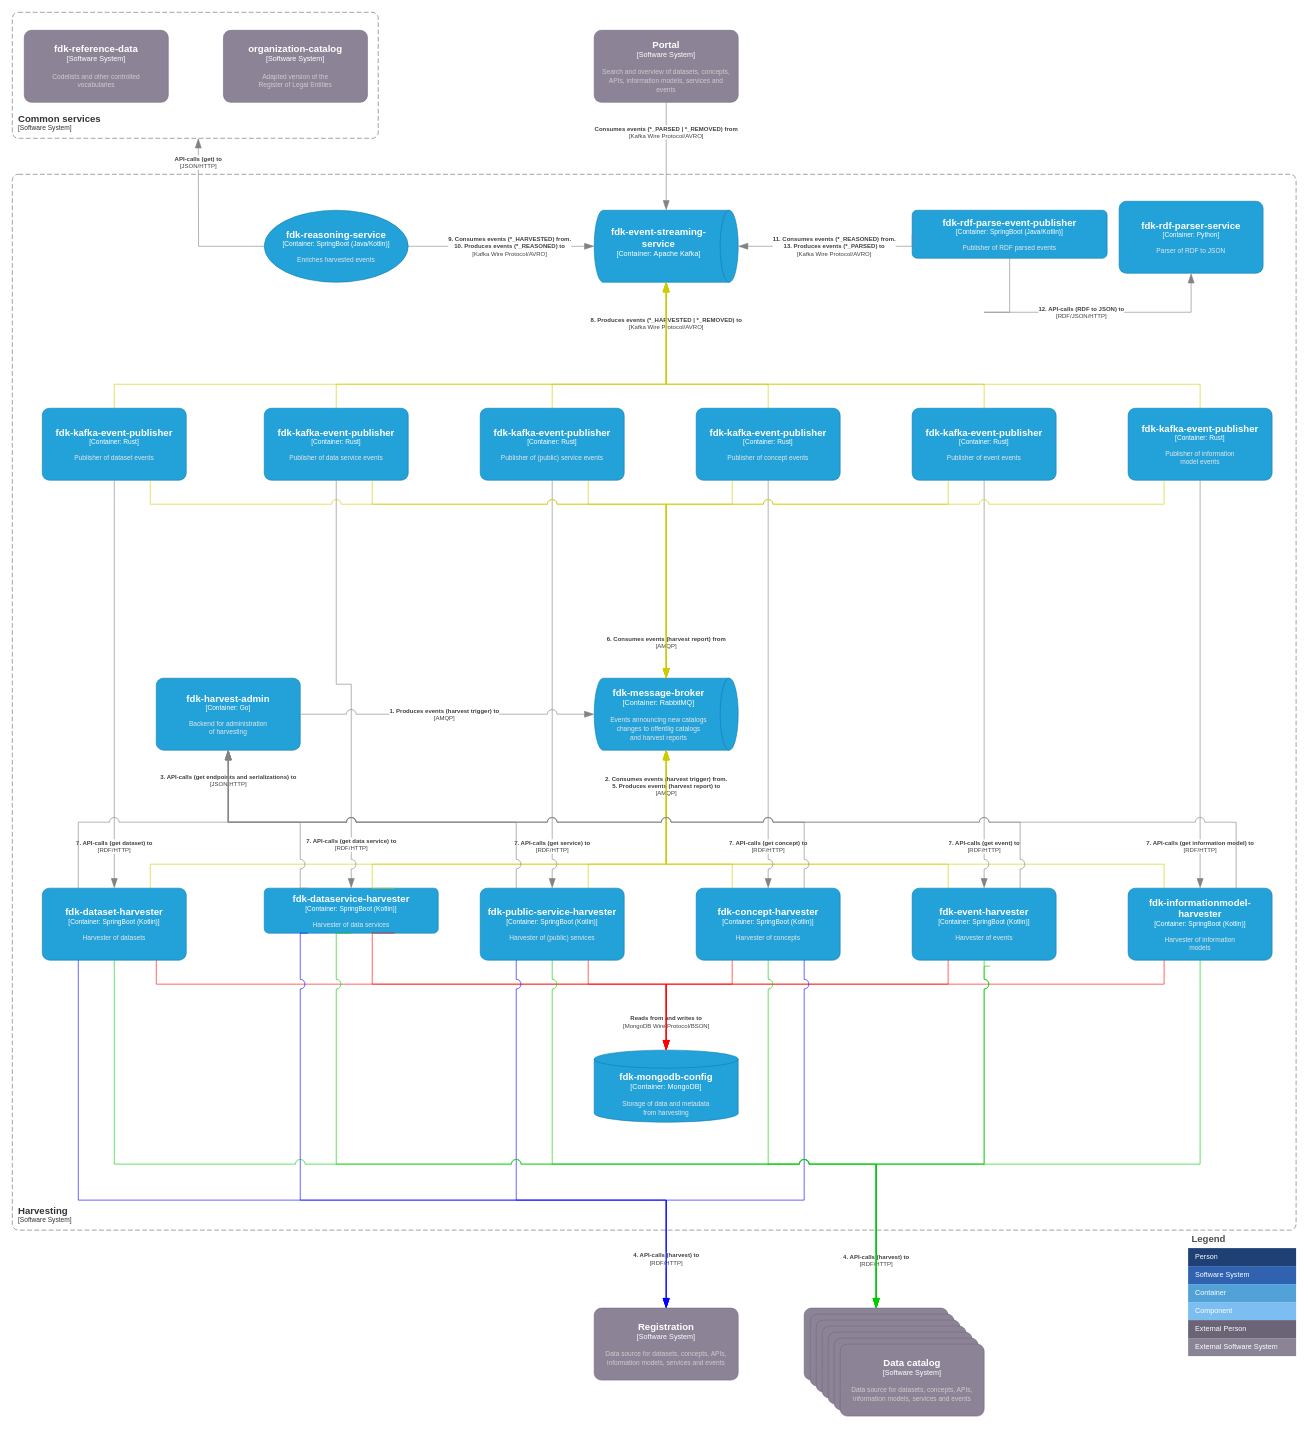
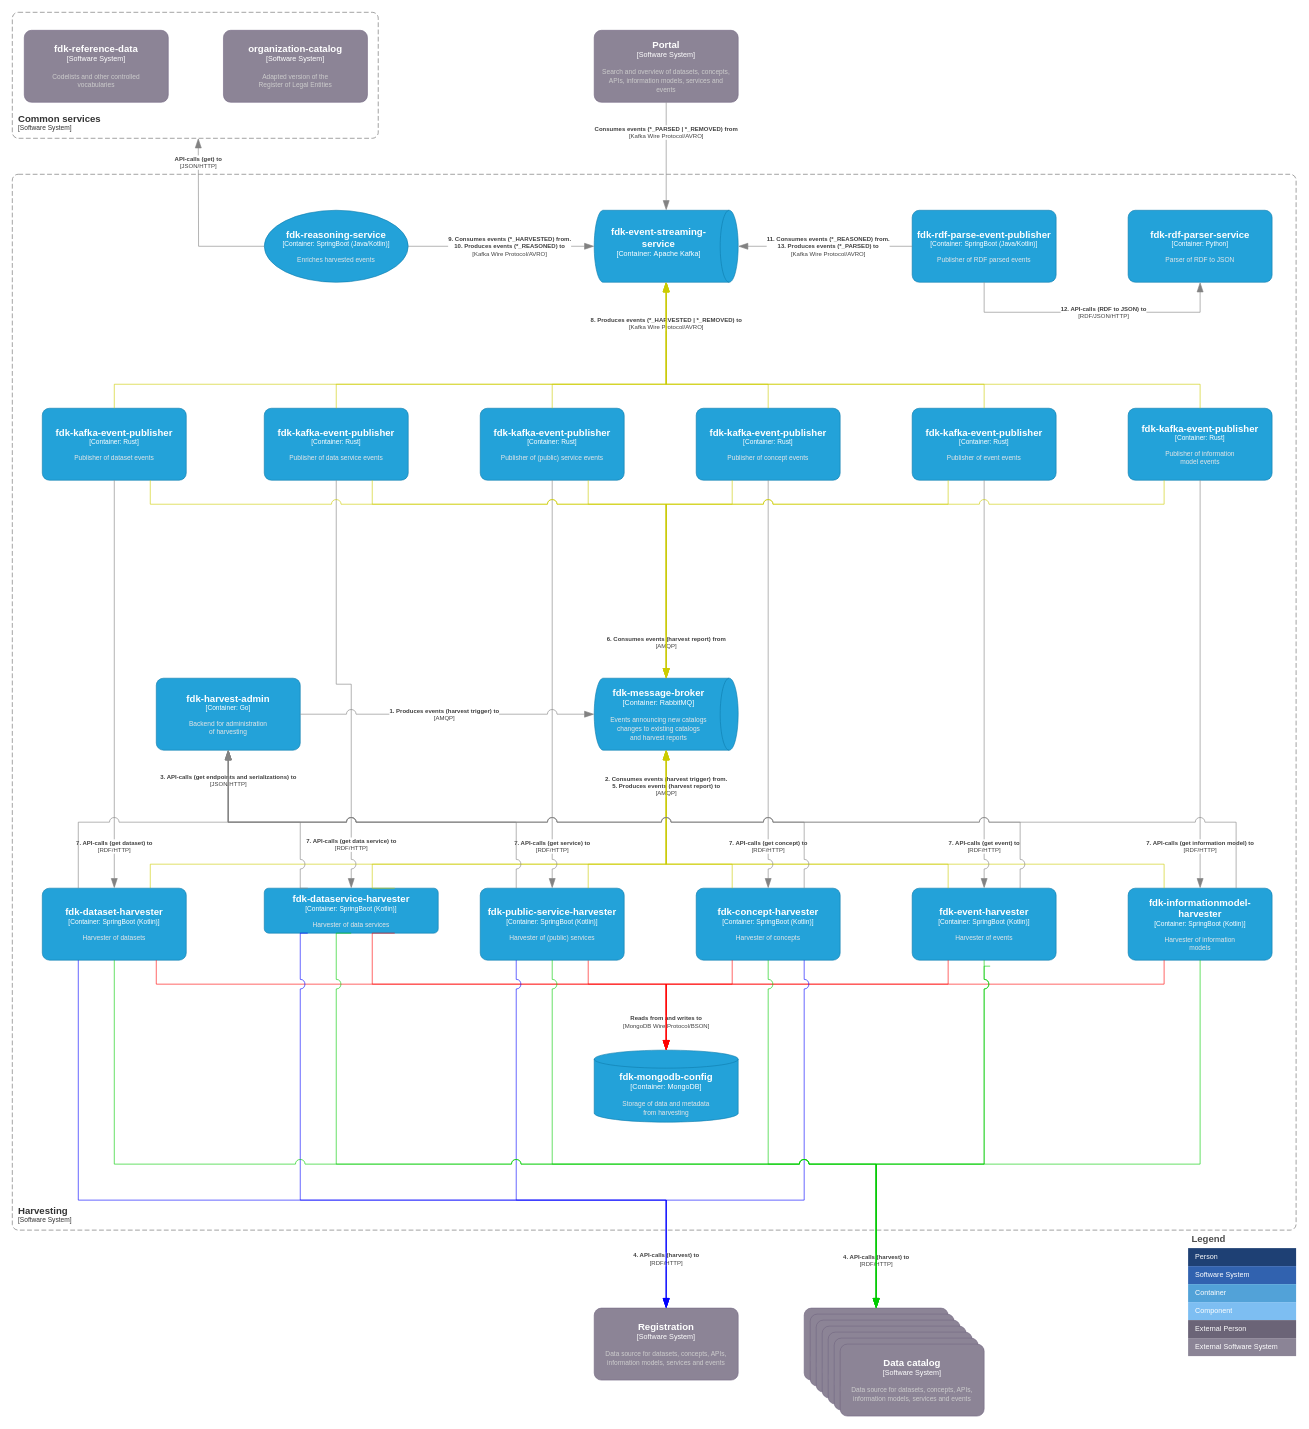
node "fdk-rdf-parse-event-publisher [Container: SpringBoot (Java/Kotlin)] Publisher of RDF parsed events": size 195x48 -> 144x72
node "fdk-rdf-parser-service [Container: Python] Parser of RDF to JSON": moved (1191, 237) -> (1200, 246)
node "fdk-message-broker [Container: RabbitMQ] Events announcing new catalogs changes to offentlig catalogs and harvest reports": label "fdk-message-broker [Container: RabbitMQ] Events announcing new catalogs changes to offentlig catalogs and harvest reports" -> "fdk-message-broker [Container: RabbitMQ] Events announcing new catalogs changes to existing catalogs and harvest reports"
